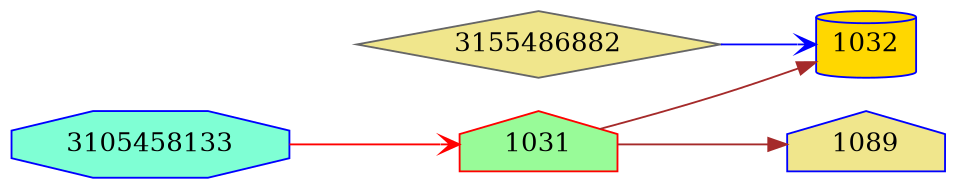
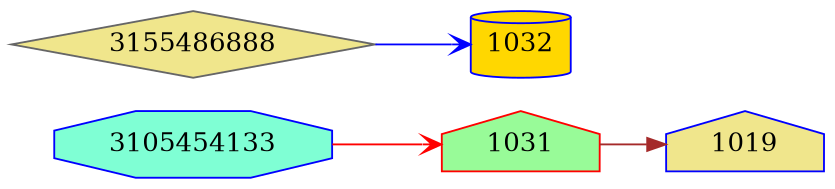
node "3155486882": label "3155486882" -> "3155486888"
edge "1031" -> "1032": removed
node "3105458133": label "3105458133" -> "3105454133"
node "1089": label "1089" -> "1019"
